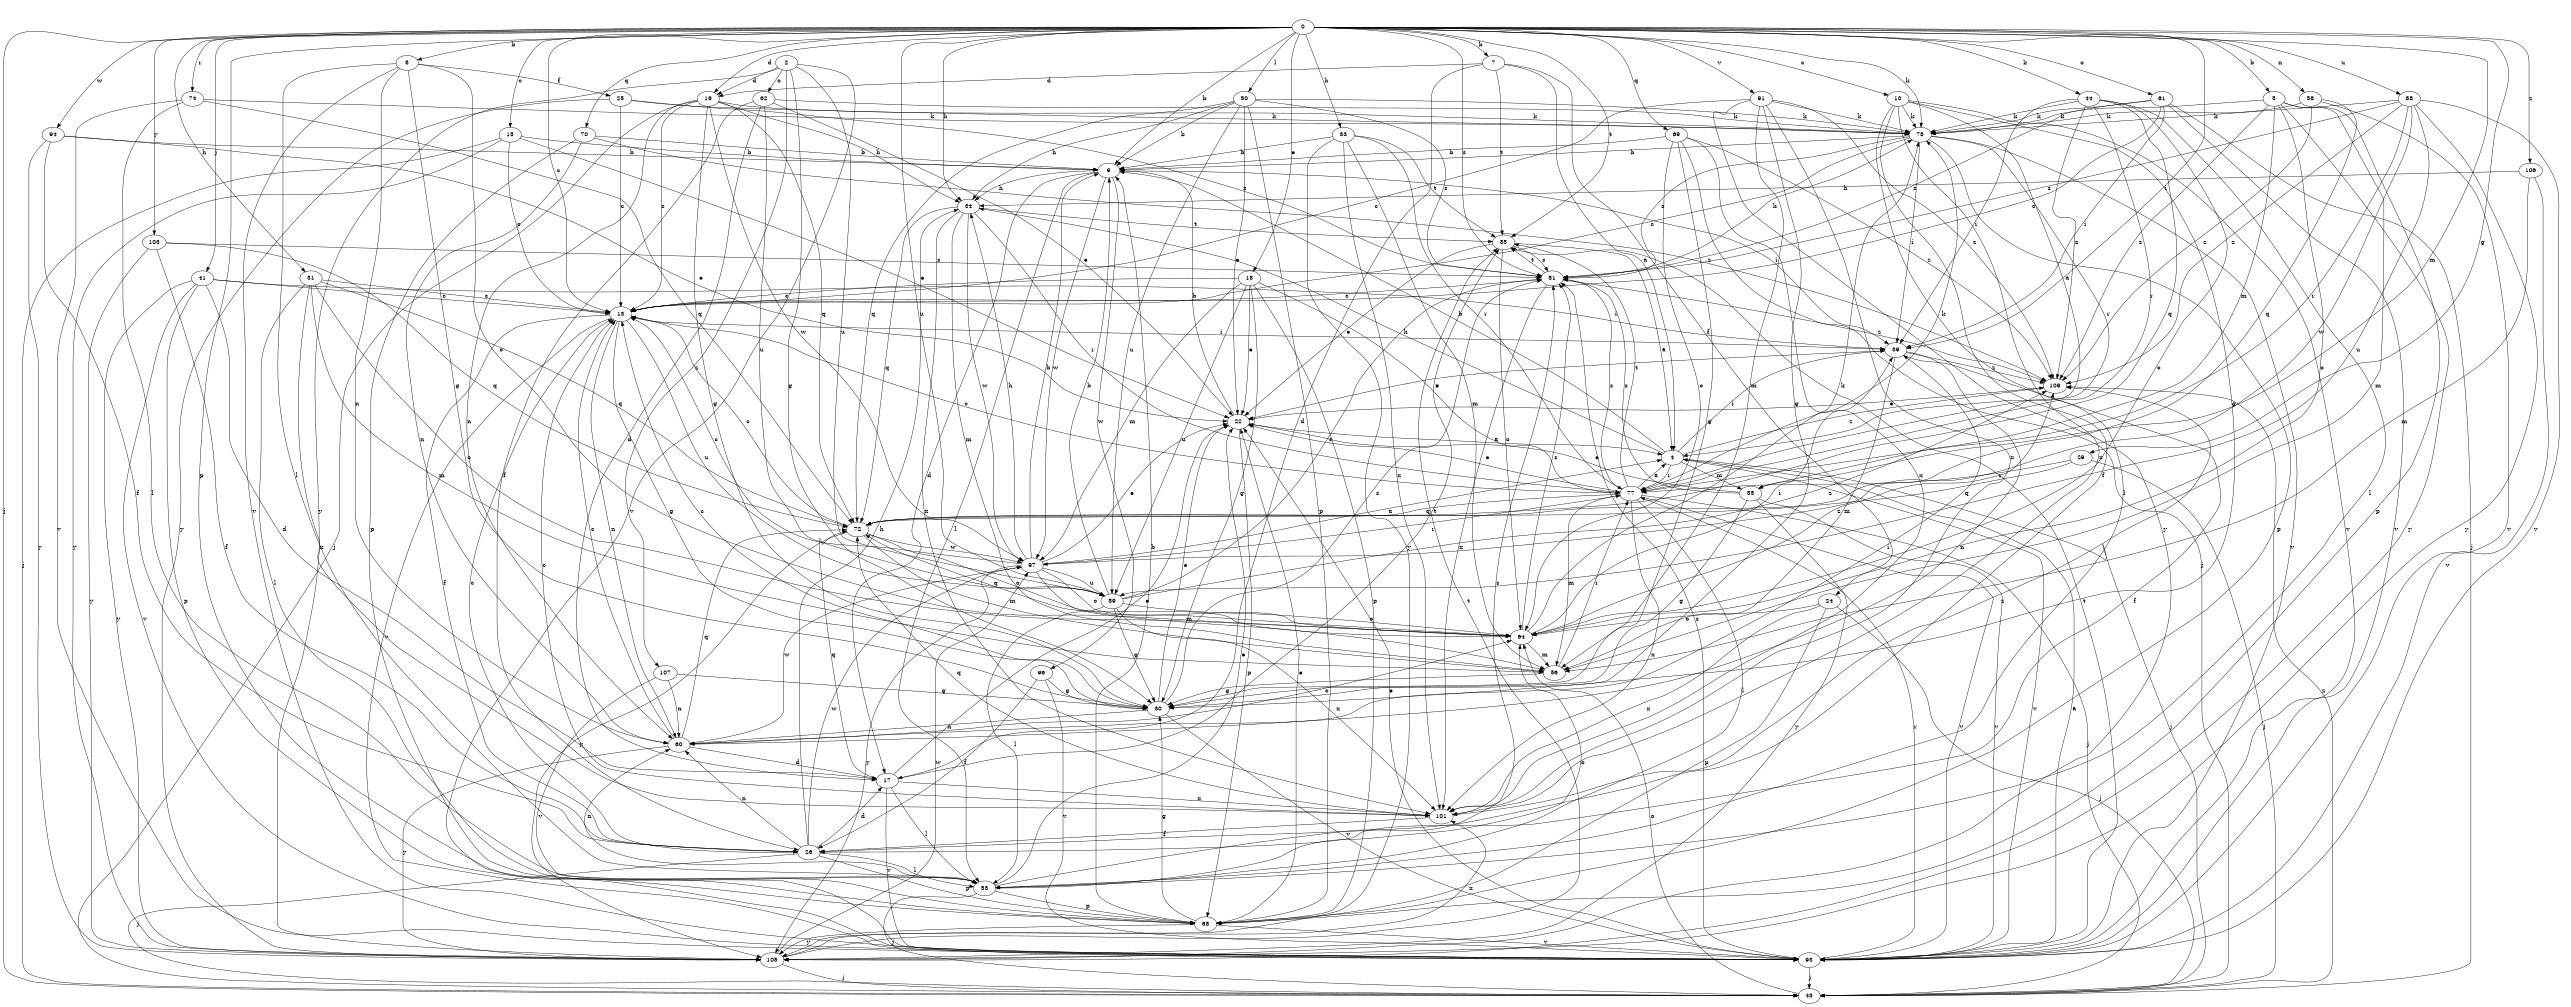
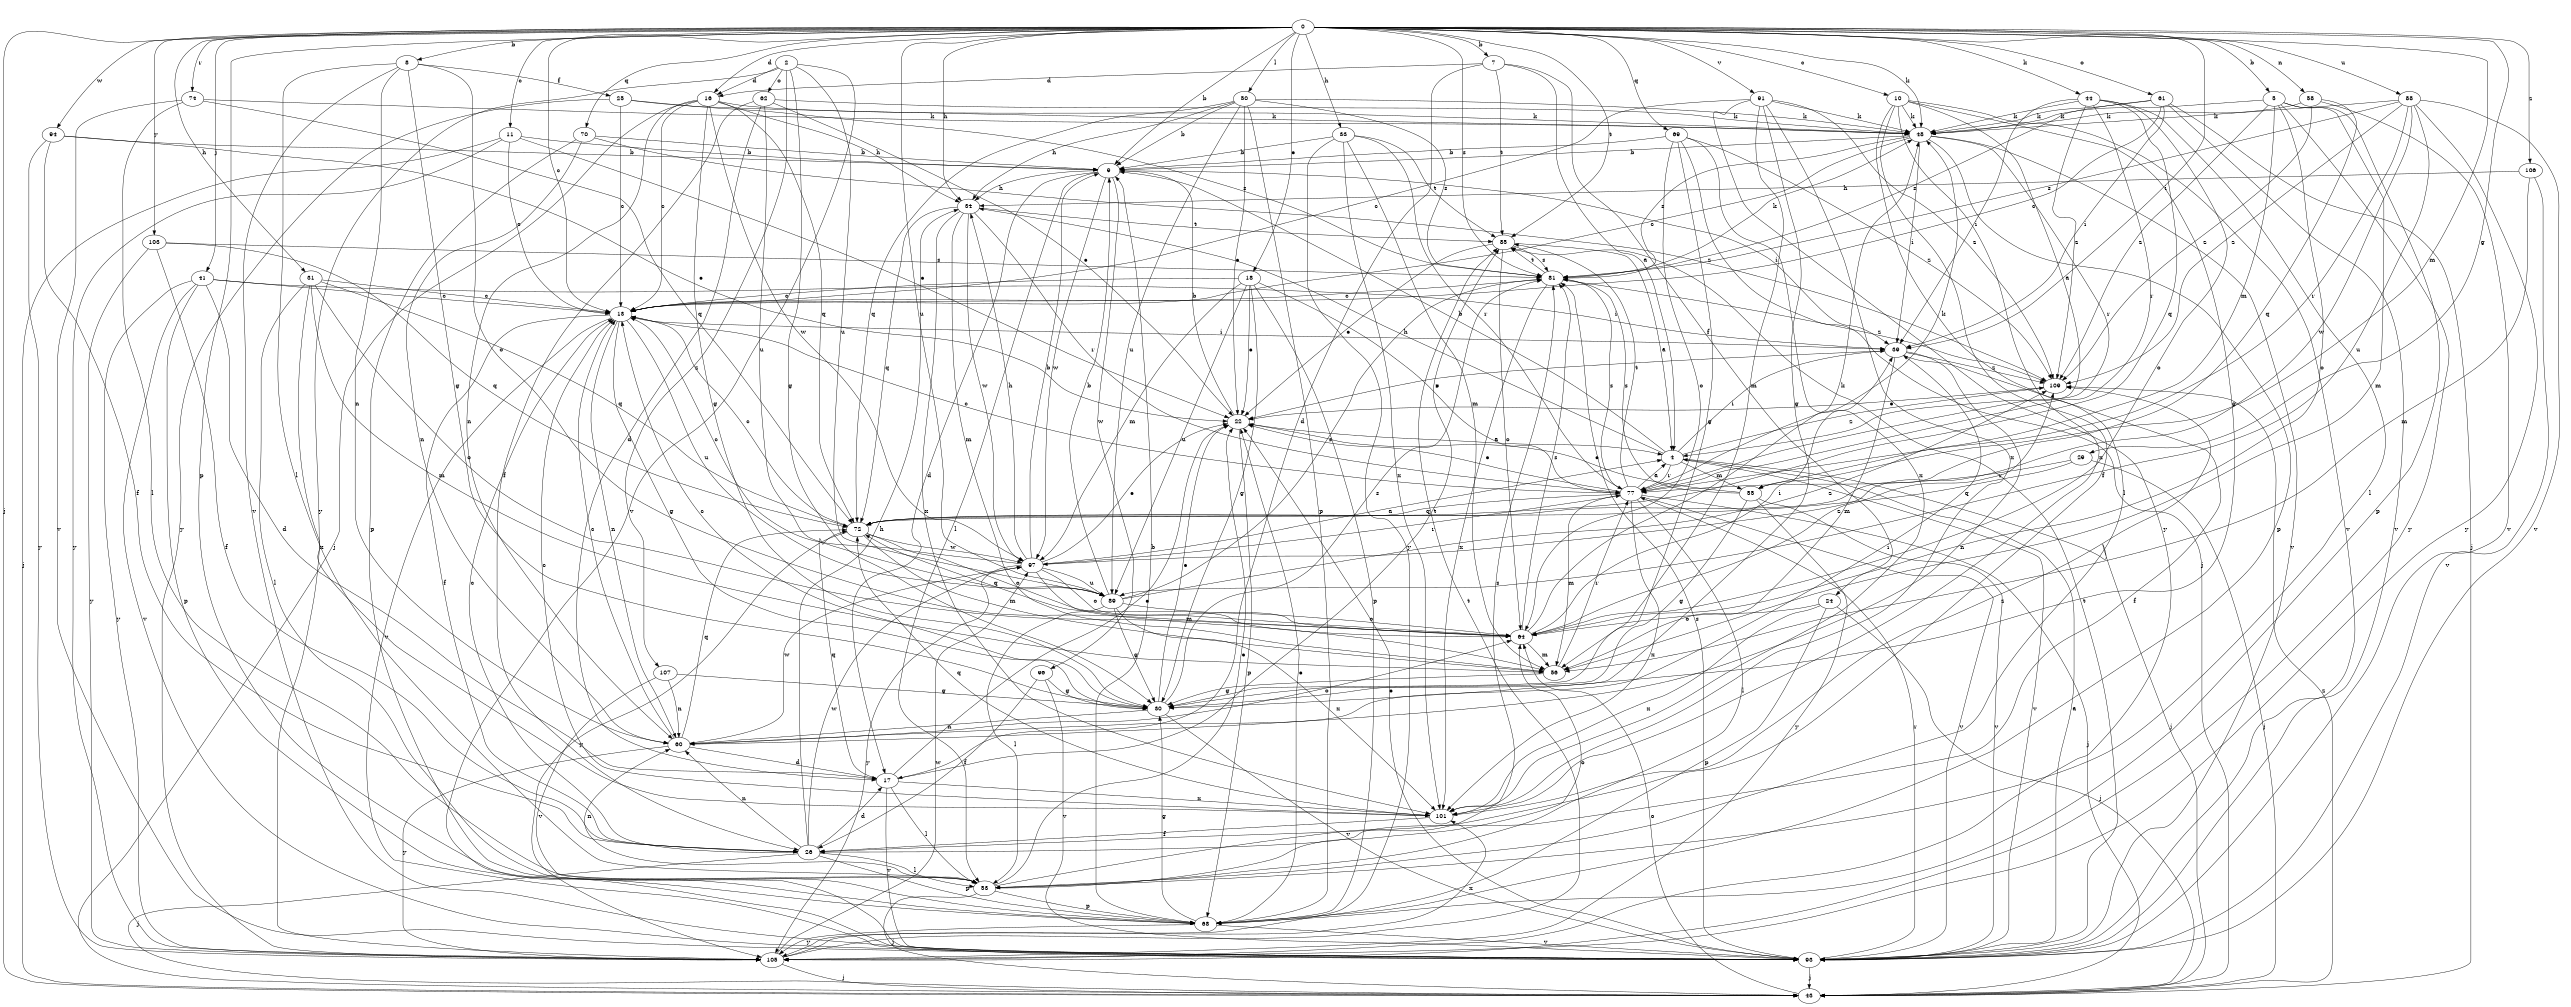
node "15": label "15" -> "11"
node "78": label "78" -> "48"
